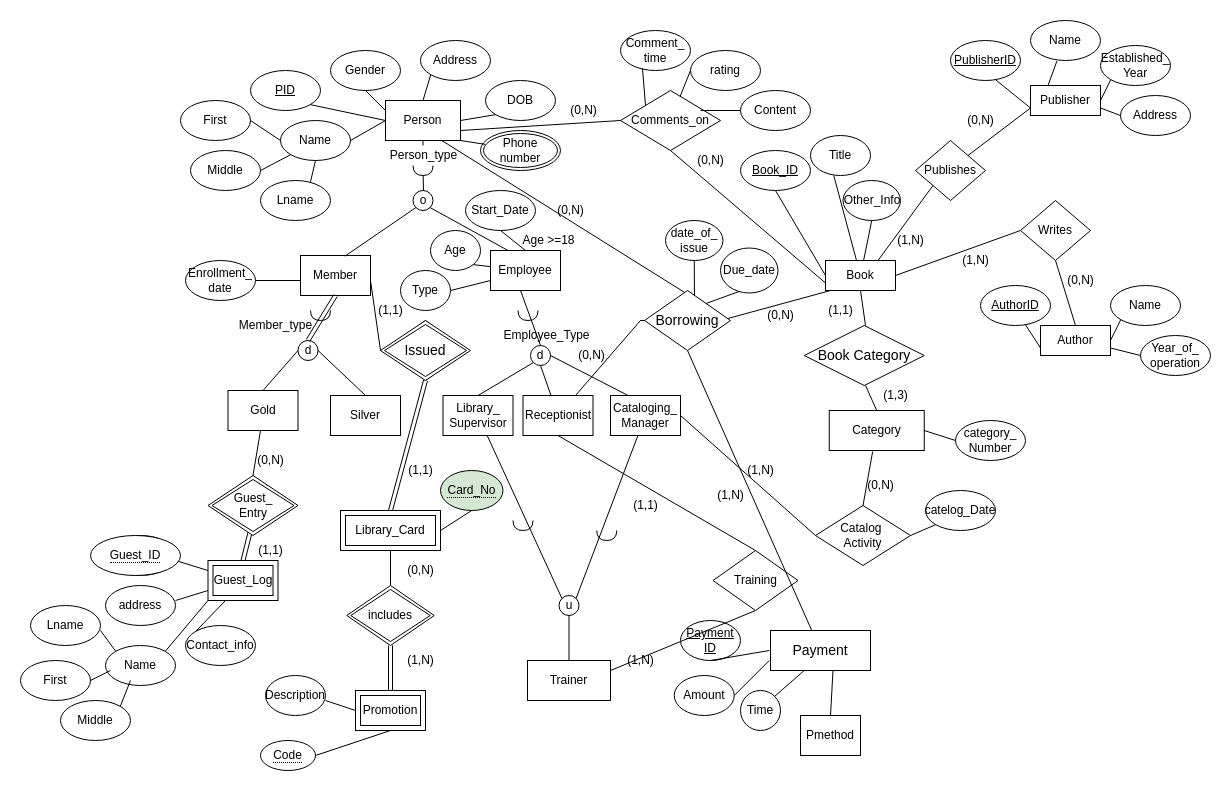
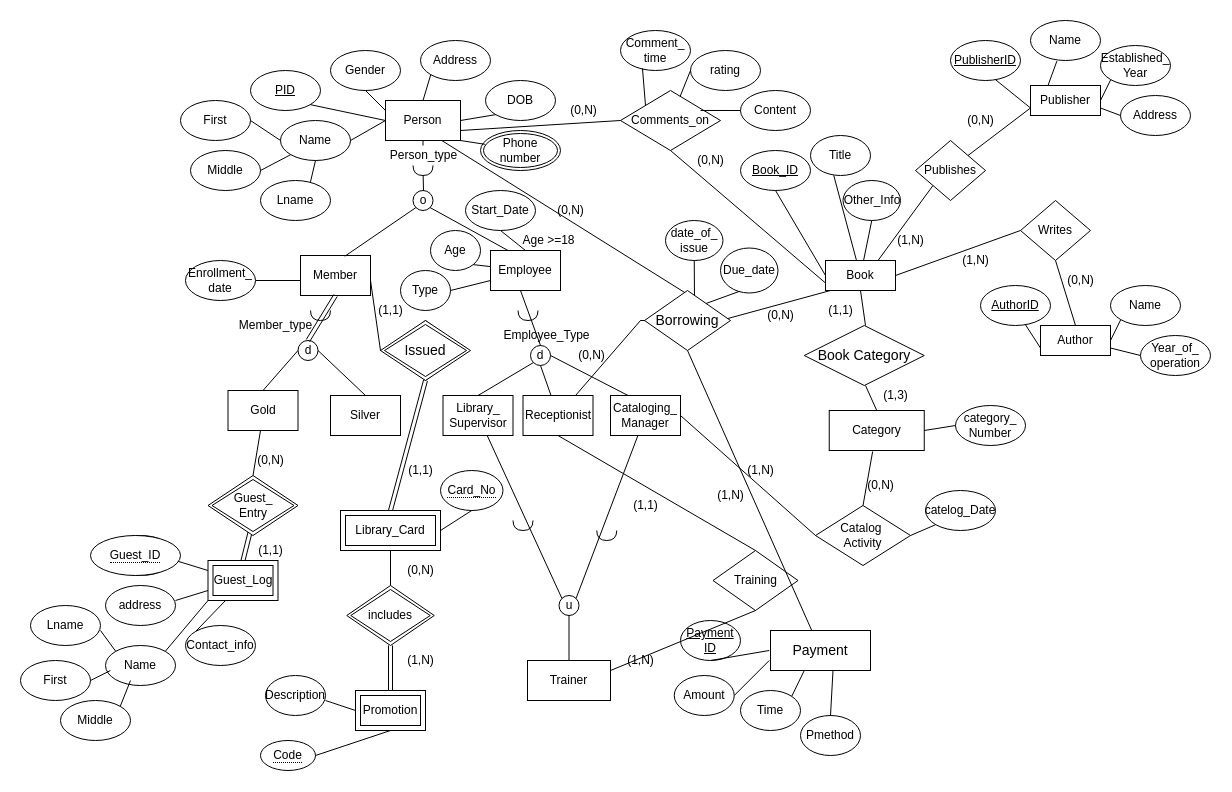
node "category_ Number": moved (991, 441) -> (991, 426)
node "Card_No": fillcolor #d5e8d4 -> #ffffff
node "Time": size 40x40 -> 60x40
node "Pmethod": shape rectangle -> ellipse
